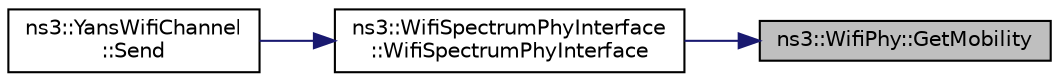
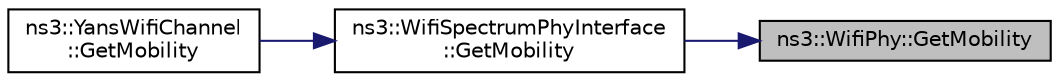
node "ns3::YansWifiChannel ::Send": label "ns3::YansWifiChannel ::Send" -> "ns3::YansWifiChannel ::GetMobility"
node "ns3::WifiSpectrumPhyInterface ::WifiSpectrumPhyInterface": label "ns3::WifiSpectrumPhyInterface ::WifiSpectrumPhyInterface" -> "ns3::WifiSpectrumPhyInterface ::GetMobility"
